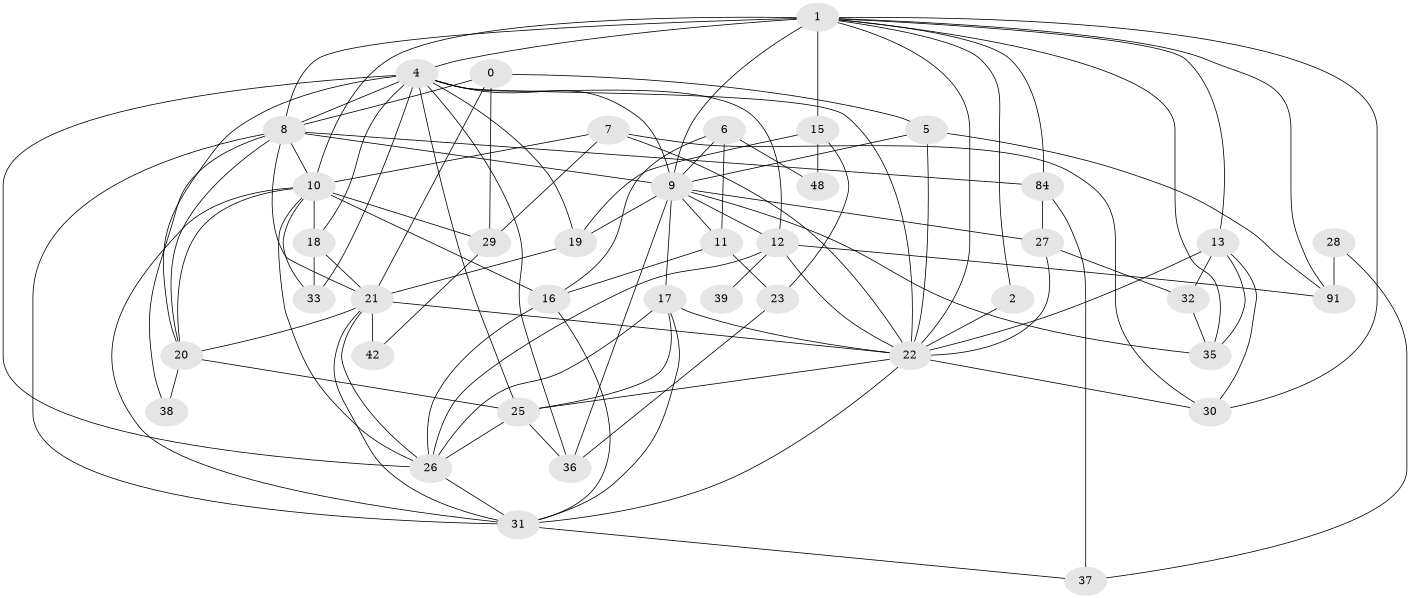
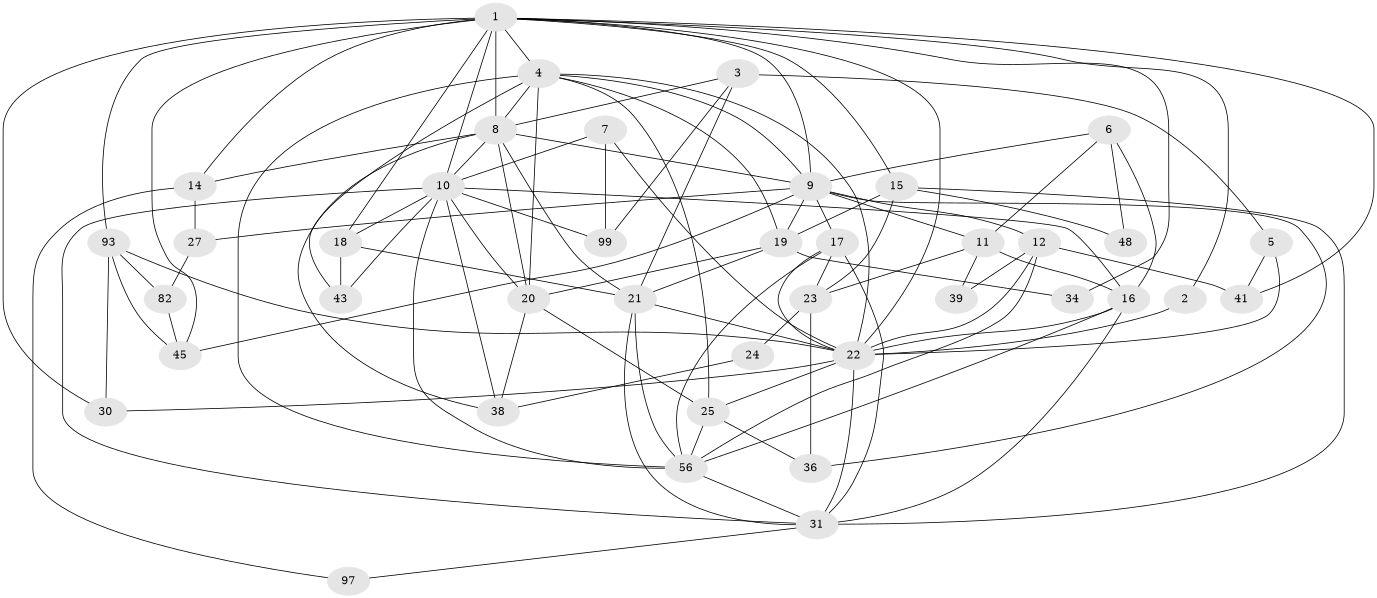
node "0": label "0" -> "3"
edge "4" -- "12": removed
edge "7" -- "30": removed
edge "4" -- "18": now "1" -- "18"
edge "5" -- "9": removed
node "84": label "84" -> "14"
node "29": label "29" -> "99"
node "13": label "13" -> "93"
node "28": removed
edge "4" -- "36": removed
edge "11" -- "39": added
node "33": label "33" -> "43"
edge "10" -- "38": added
node "34": added
node "32": label "32" -> "82"
node "91": label "91" -> "41"
edge "21" -- "20": now "19" -- "20"
edge "27" -- "22": now "16" -- "22"
node "42": removed
node "24": added
node "35": label "35" -> "45"
edge "17" -- "25": now "17" -- "23"
edge "8" -- "31": now "15" -- "31"
node "26": label "26" -> "56"
node "37": label "37" -> "97"
